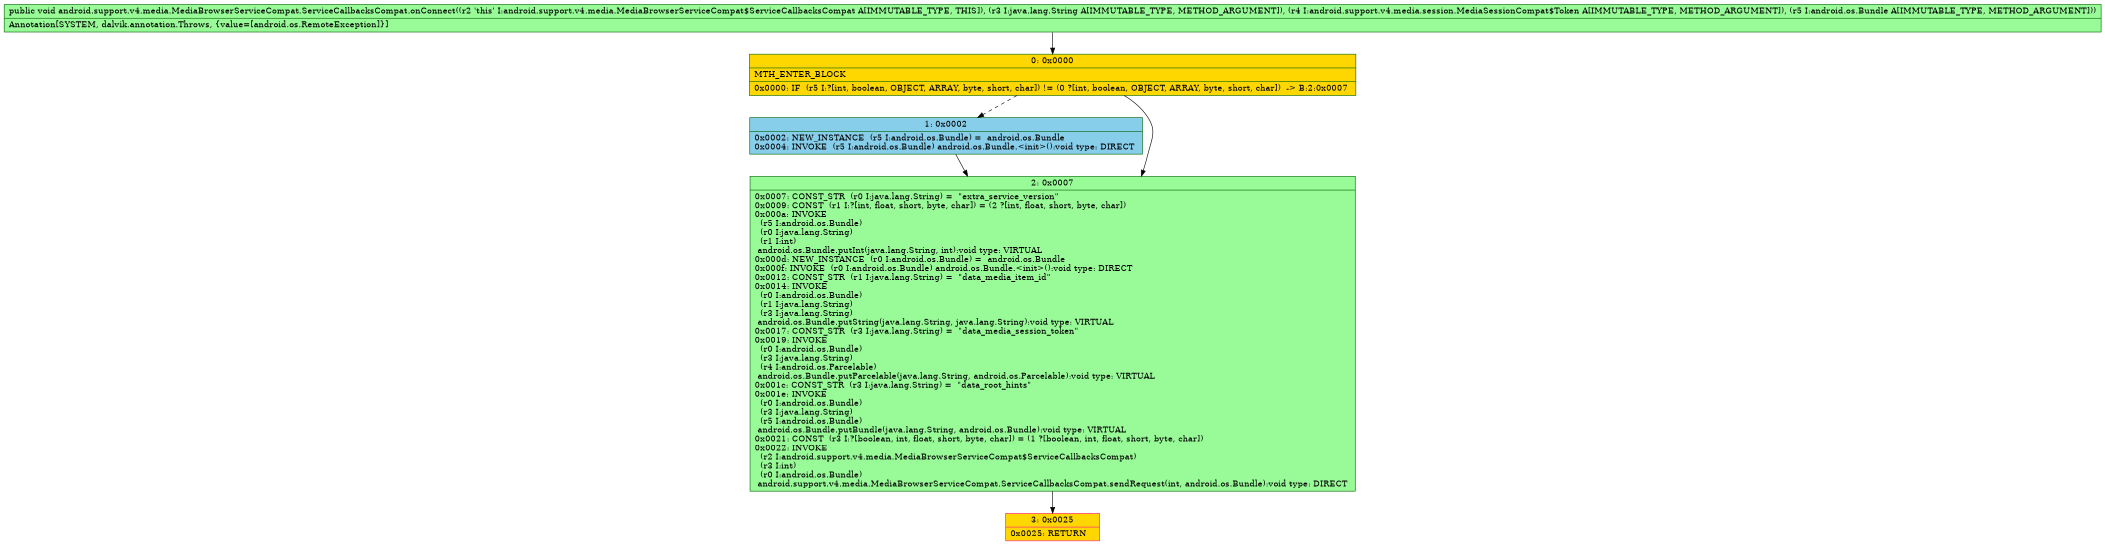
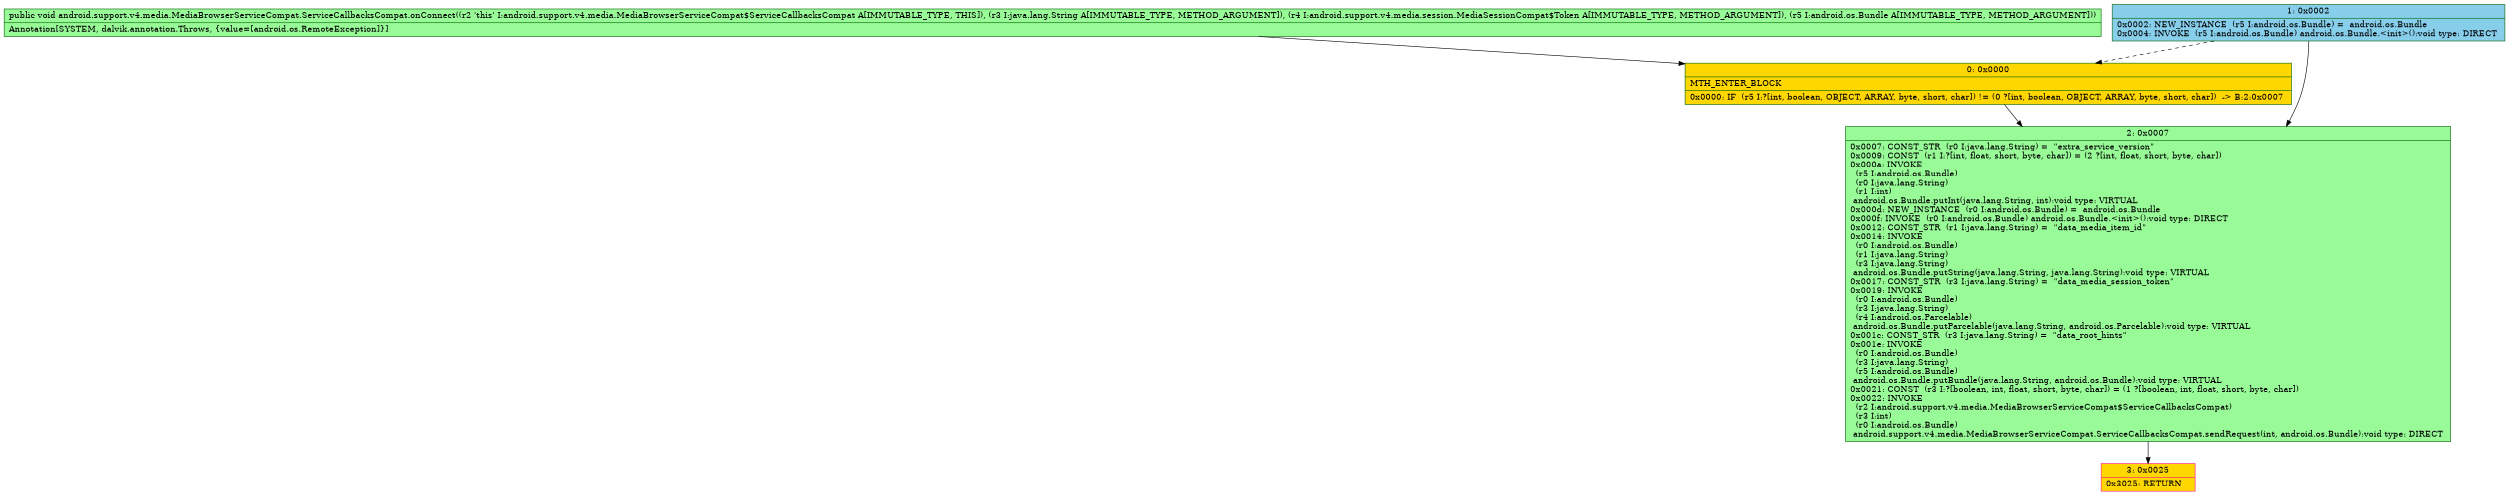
edge "0: 0x0000" -> "1: 0x0002": reversed
node "3: 0x0025": text "0x0025: RETURN" -> "0x3025: RETURN"
